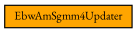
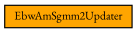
node "EbwAmSgmm4Updater": label "EbwAmSgmm4Updater" -> "EbwAmSgmm2Updater"
